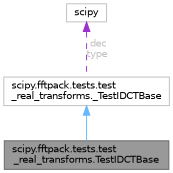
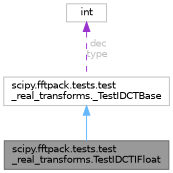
node "scipy": label "scipy" -> "int"
node "scipy.fftpack.tests.test _real_transforms.TestIDCTBase": label "scipy.fftpack.tests.test _real_transforms.TestIDCTBase" -> "scipy.fftpack.tests.test _real_transforms.TestIDCTIFloat"
